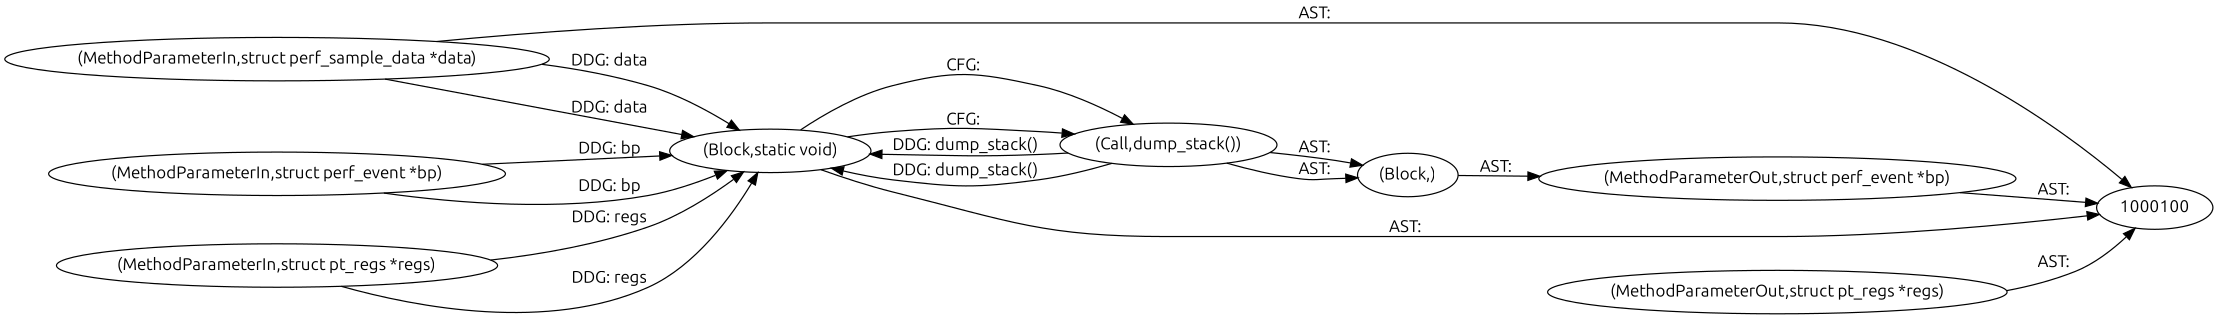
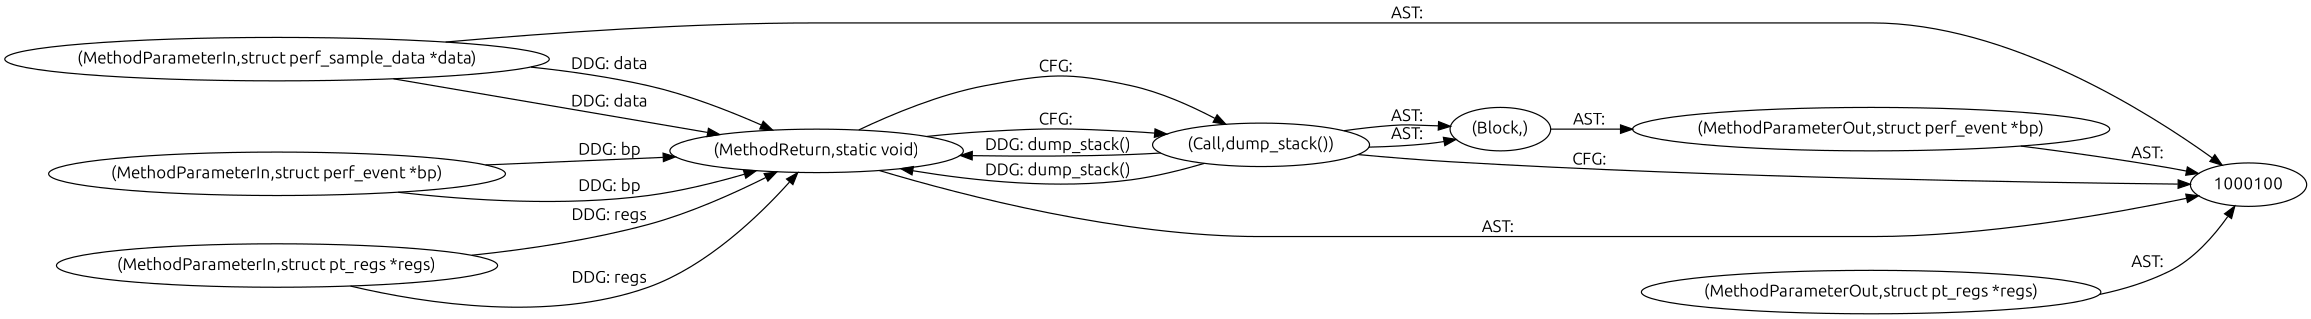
node "(Block,static void)": label "(Block,static void)" -> "(MethodReturn,static void)"
edge "(Call,dump_stack())" -> "1000100": added, label "CFG:"
